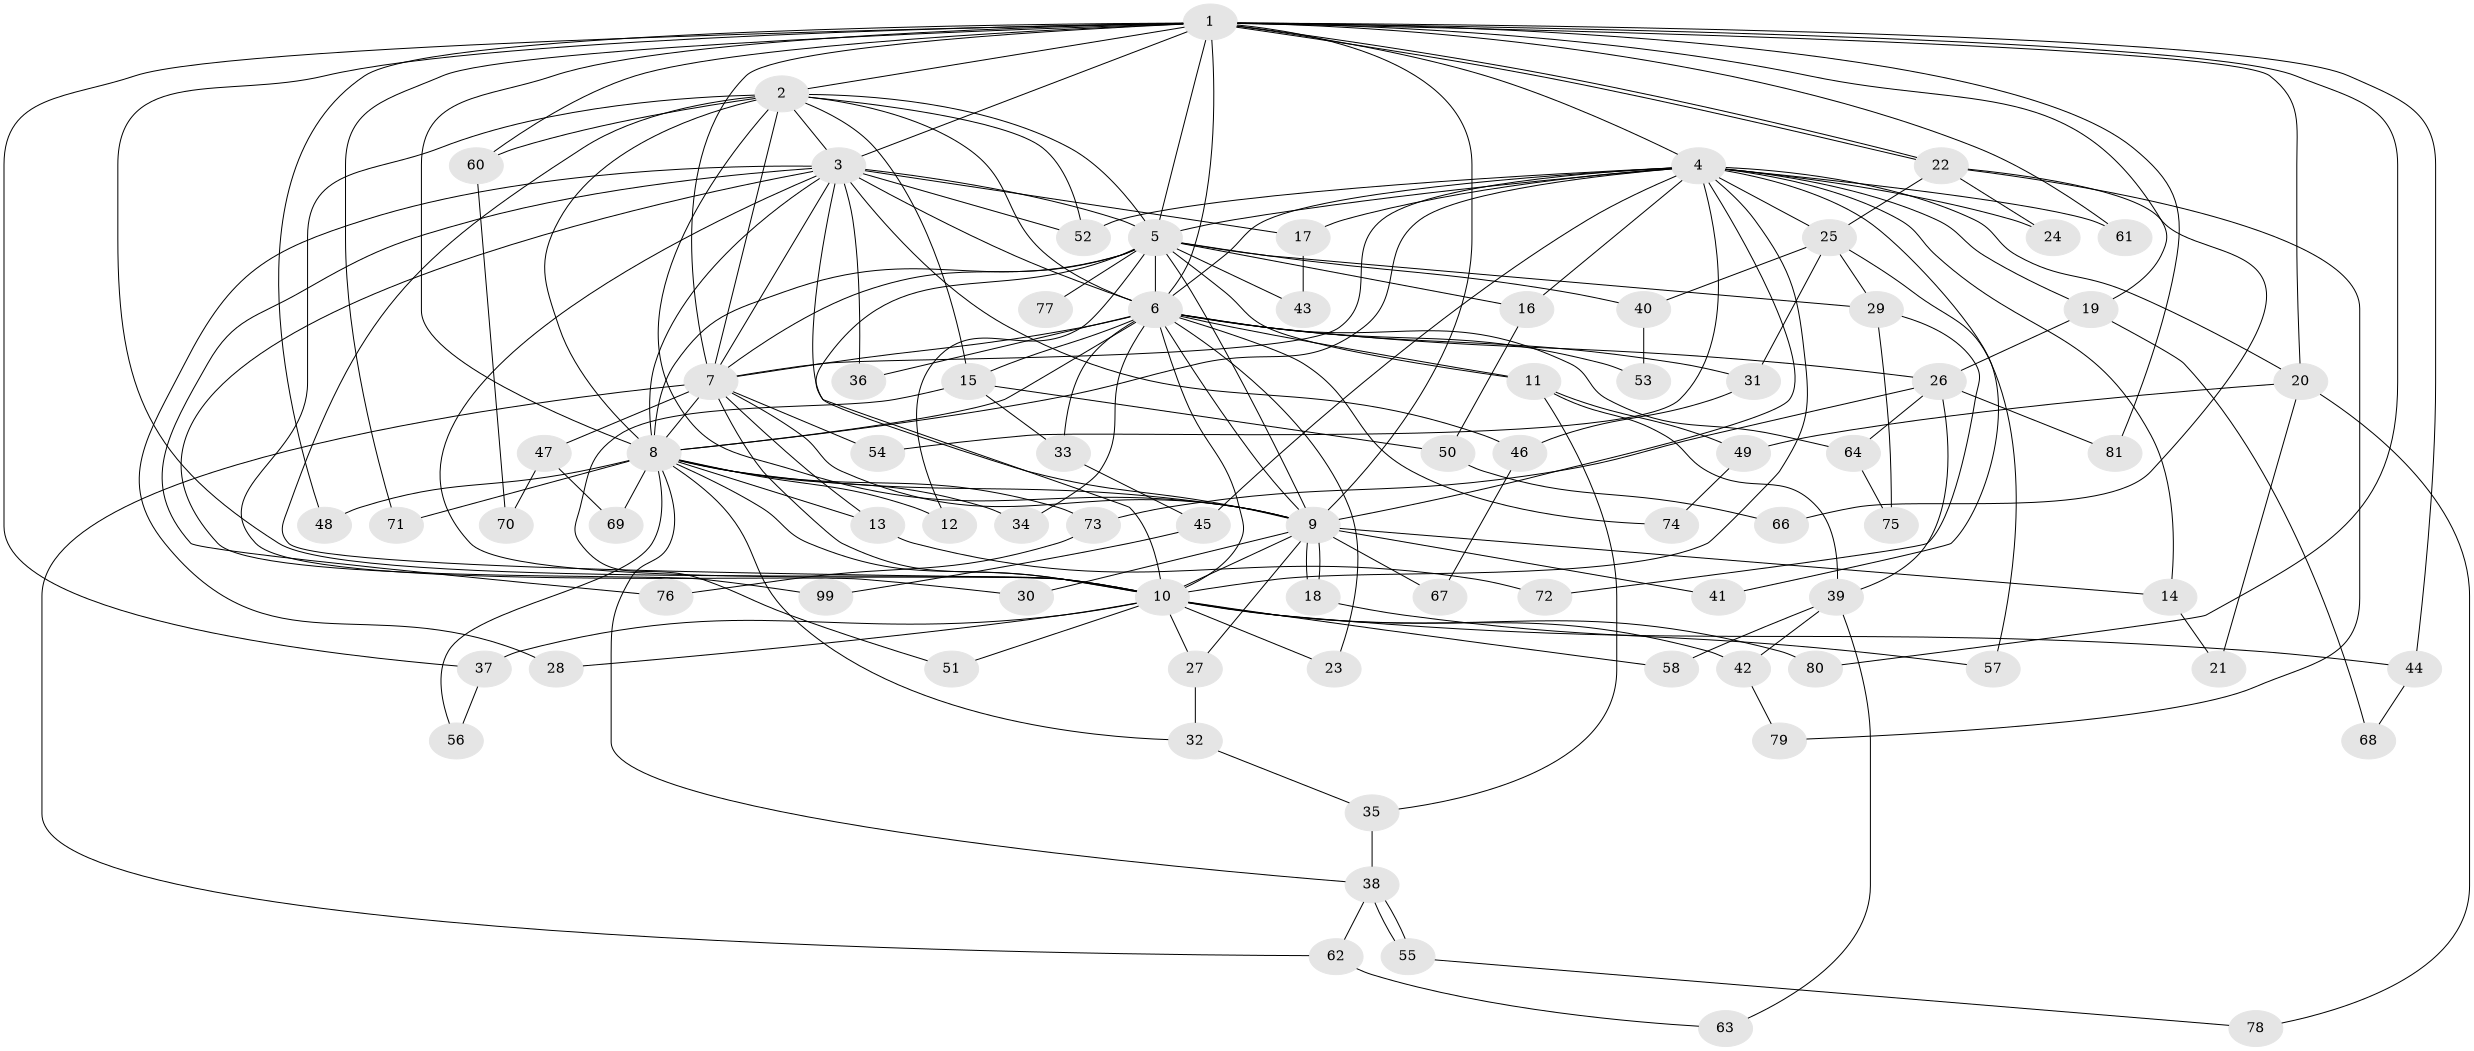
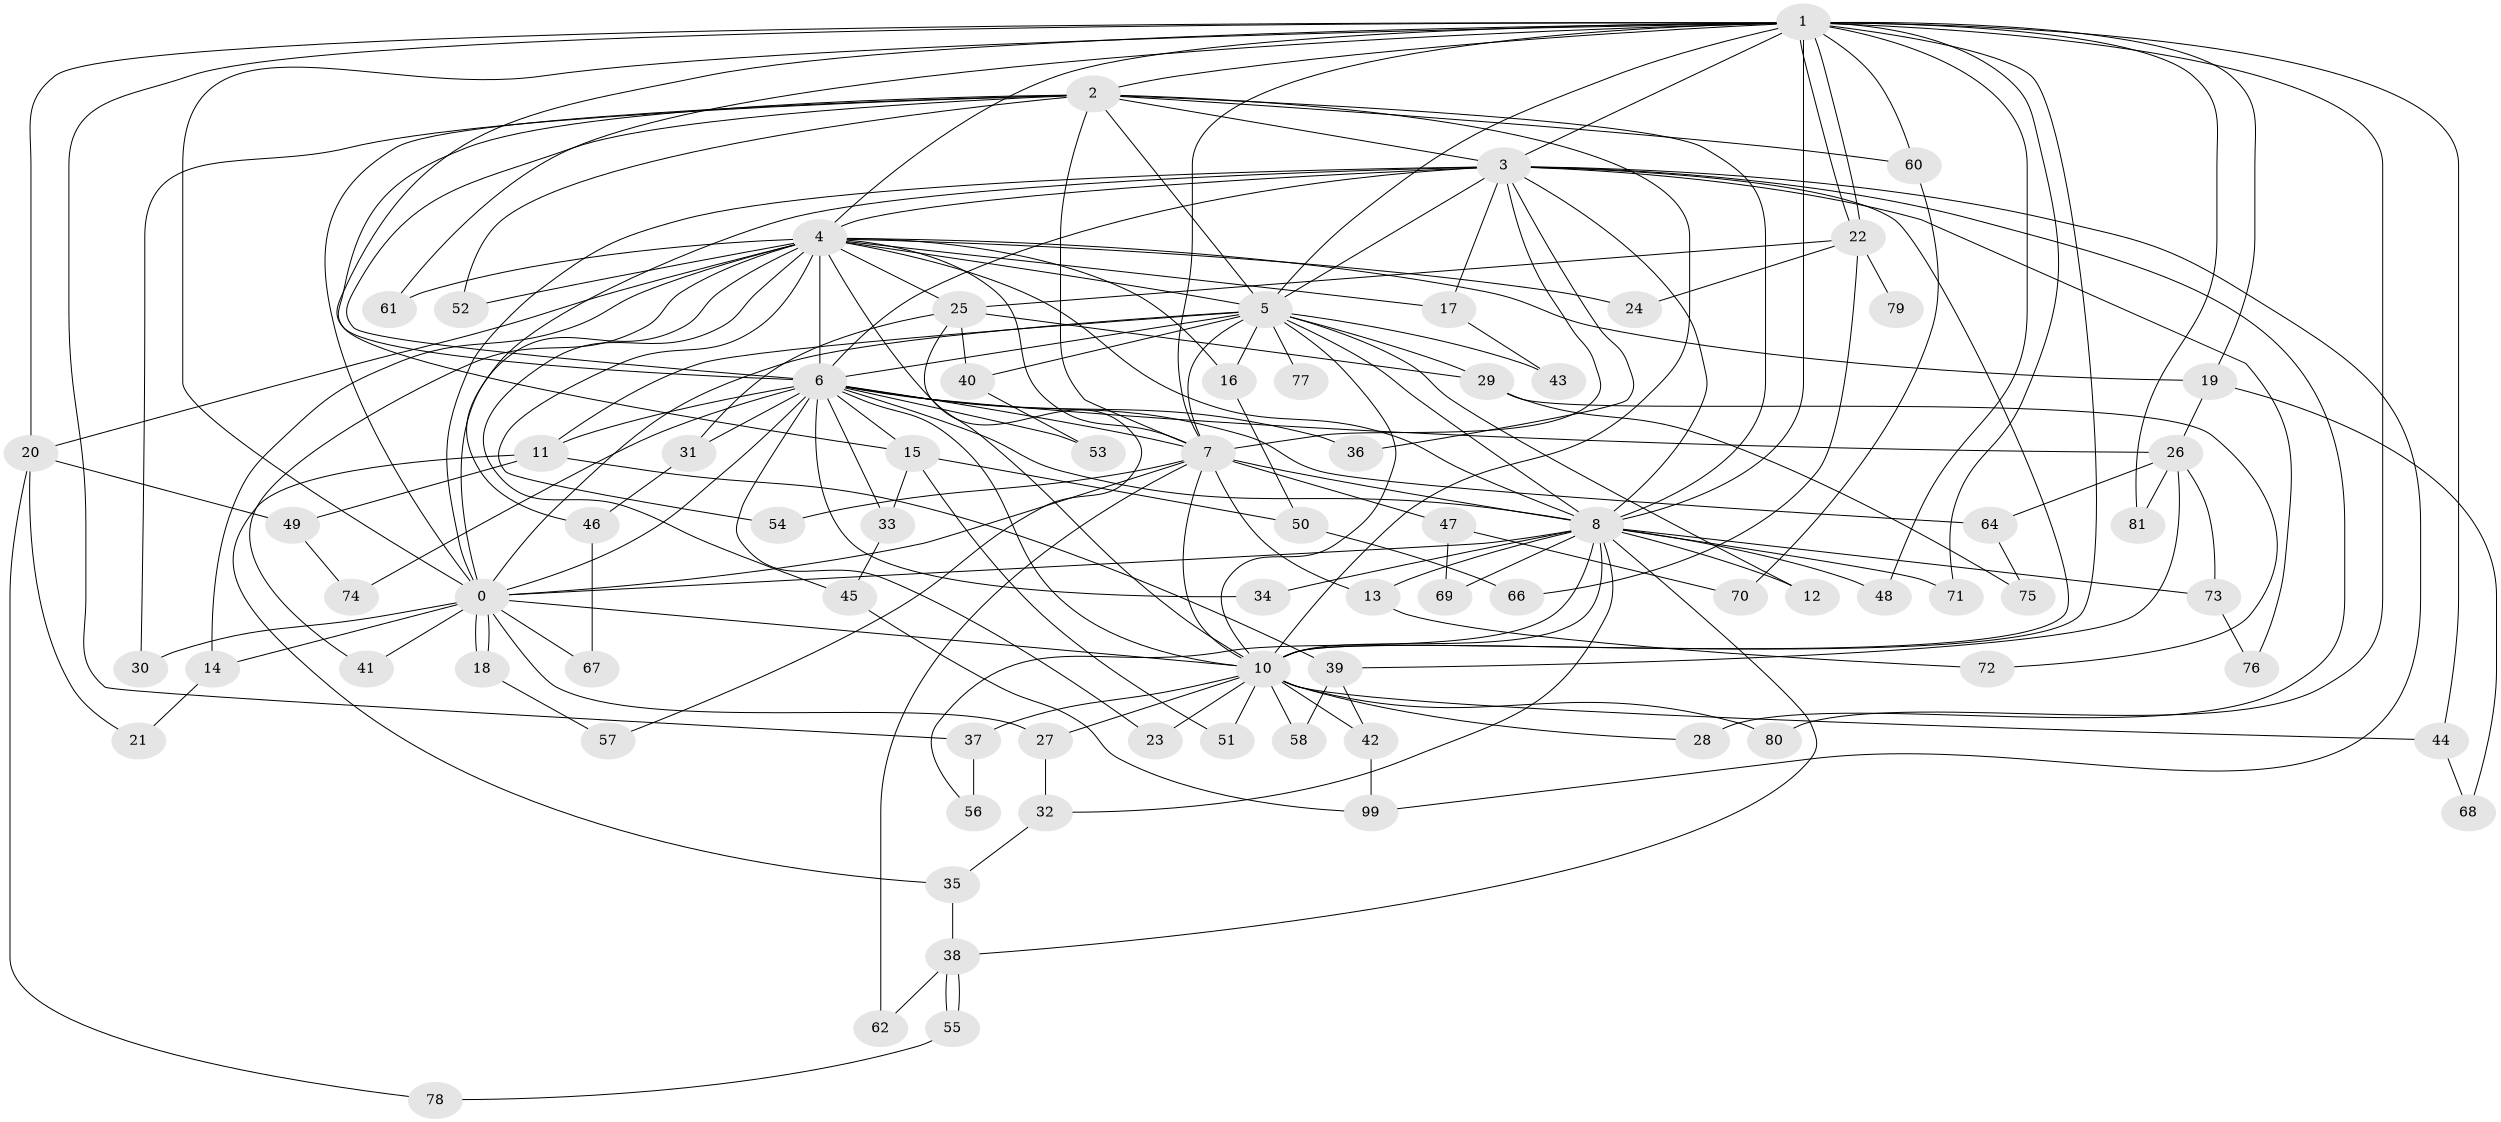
edge "3" -- "52": now "3" -- "4"
node "9": label "9" -> "0"
edge "42" -- "79": now "42" -- "99"
node "63": removed
